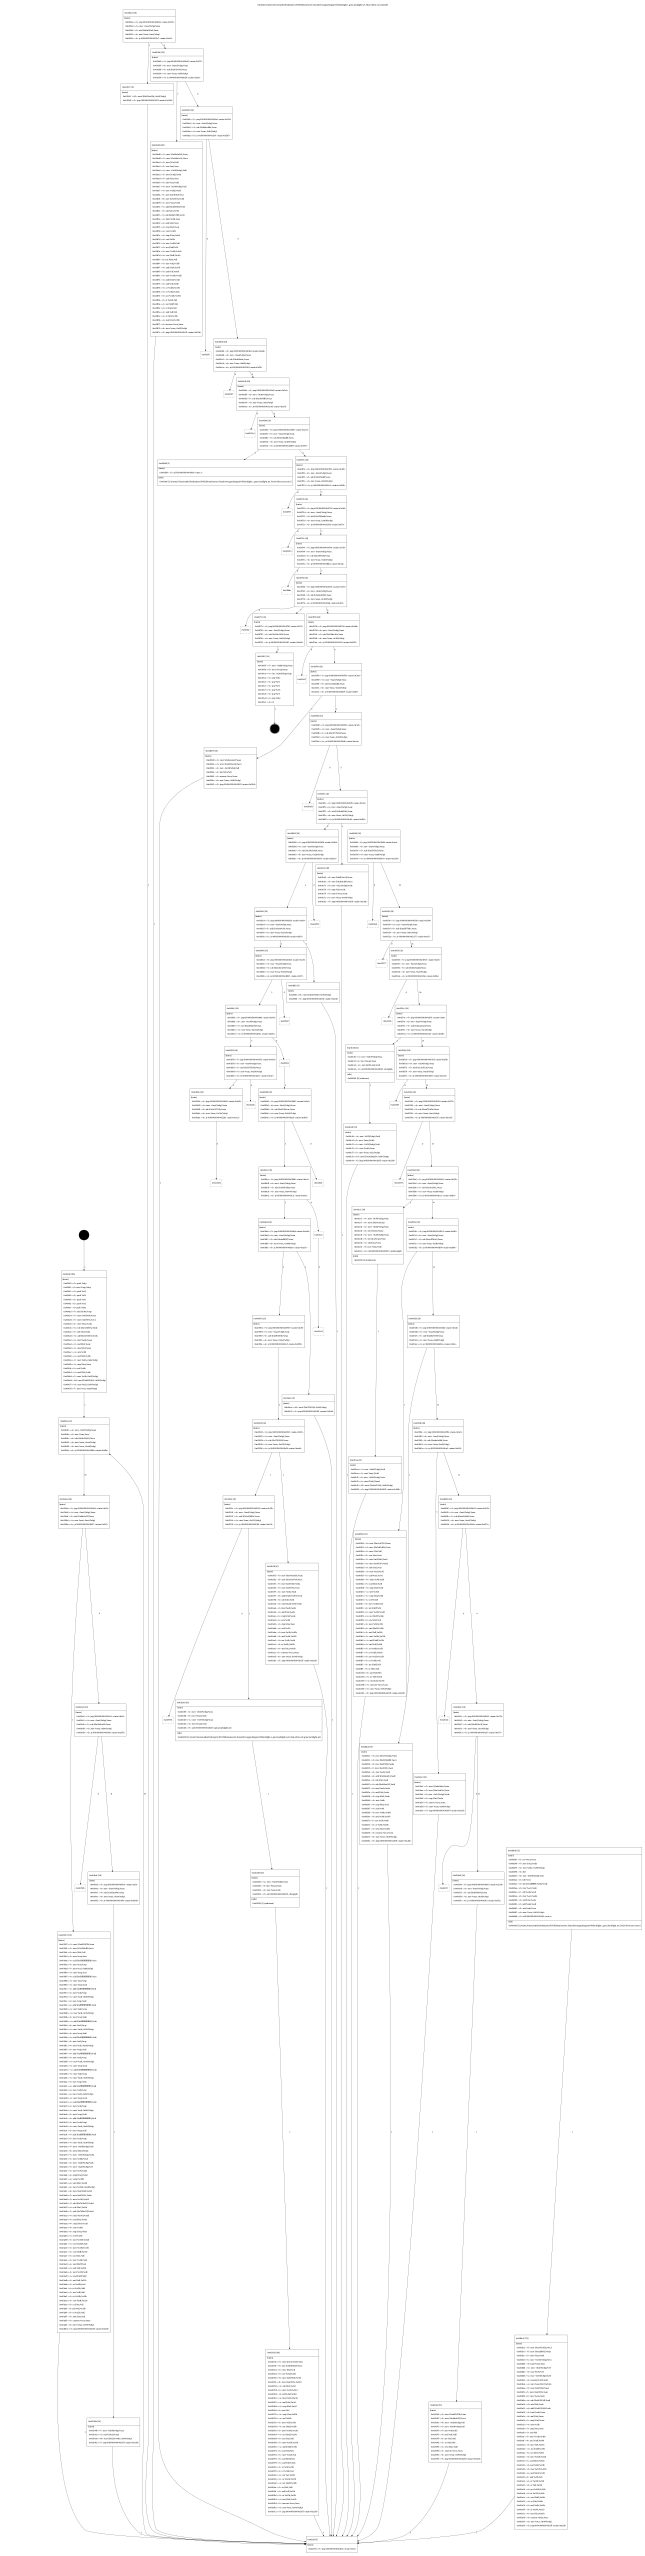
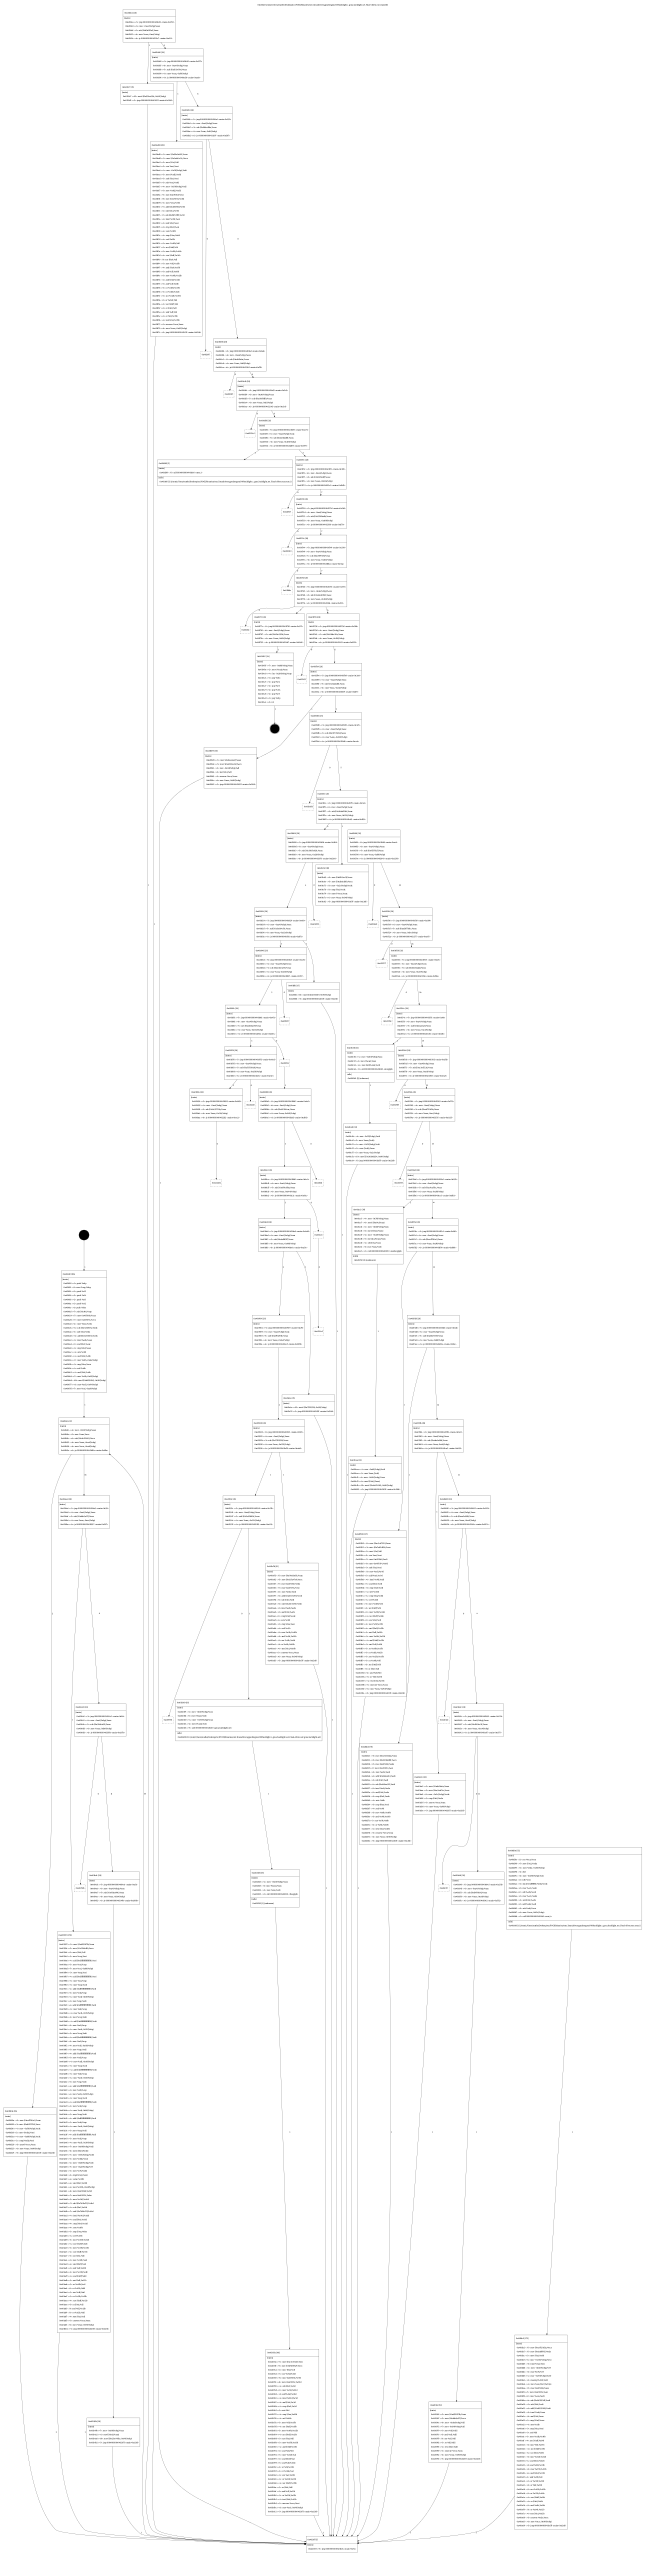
node "0x401d0a [36]": added
